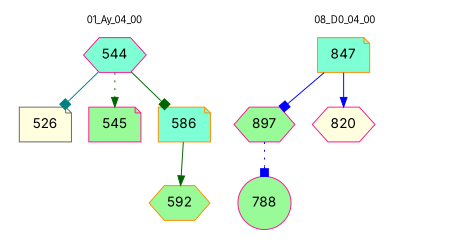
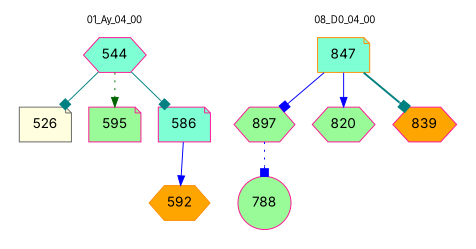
edge "544" -> "586": color darkgreen -> teal
node "545": label "545" -> "595"
node "586": color darkorange -> deeppink
node "820": fillcolor lightyellow -> palegreen
node "839": added
edge "586" -> "592": color darkgreen -> blue
node "592": fillcolor palegreen -> orange
